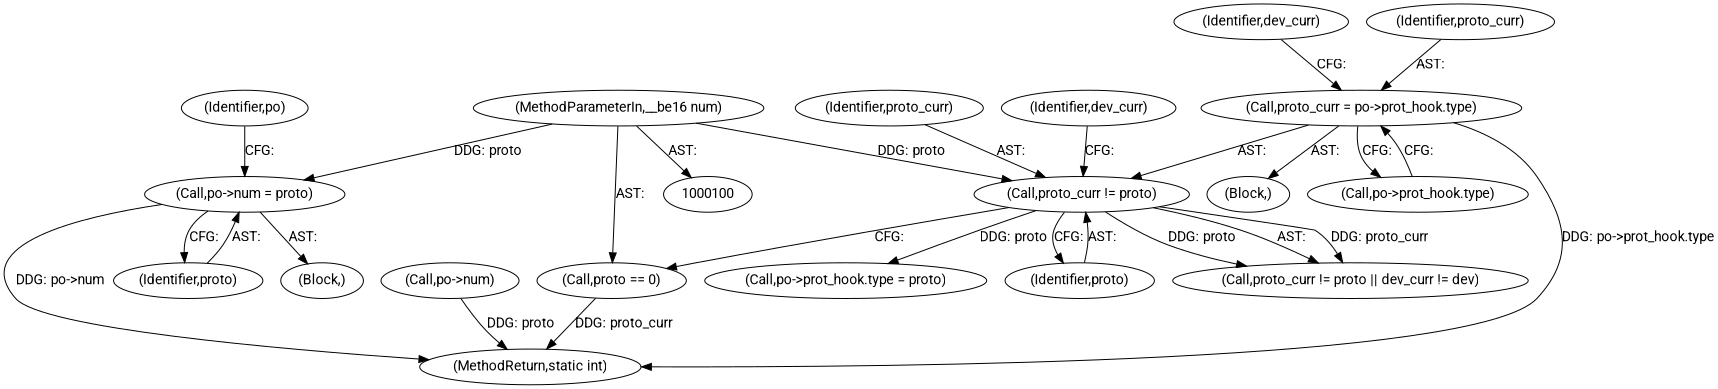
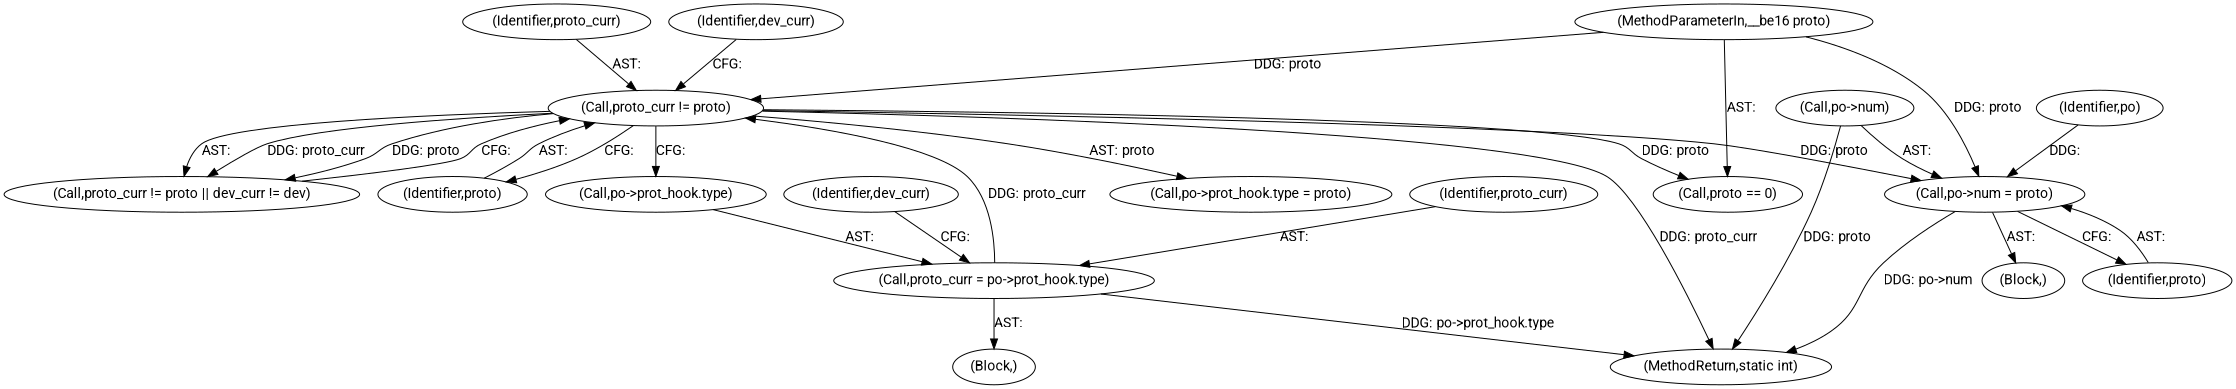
node "(MethodParameterIn,__be16 num)": label "(MethodParameterIn,__be16 num)" -> "(MethodParameterIn,__be16 proto)"
edge "(Call,proto_curr != proto)" -> "(Call,po->num = proto)": added, label "DDG: proto"
edge "(Identifier,po)" -> "(Call,po->num = proto)": label "CFG: " -> "DDG: "
edge "(Call,proto_curr = po->prot_hook.type)" -> "(Call,proto_curr != proto)": label "AST: " -> "DDG: proto_curr"
edge "(Call,proto_curr = po->prot_hook.type)" -> "(Call,po->prot_hook.type)": now "(Call,proto_curr != proto)" -> "(Call,po->prot_hook.type)"
edge "(Call,po->prot_hook.type)" -> "(Call,proto_curr = po->prot_hook.type)": label "CFG: " -> "AST: "
edge "(Call,po->num)" -> "(Call,po->num = proto)": added, label "AST:"
edge "(Call,proto_curr != proto || dev_curr != dev)" -> "(Call,proto_curr != proto)": added, label "CFG:"
node "1000100": removed
edge "(Call,proto_curr != proto)" -> "(Call,proto == 0)": label "CFG: " -> "DDG: proto"
edge "(Call,proto_curr != proto)" -> "(Call,po->prot_hook.type = proto)": label "DDG: proto" -> "AST: proto"
edge "(Call,proto == 0)" -> "(MethodReturn,static int)": now "(Call,proto_curr != proto)" -> "(MethodReturn,static int)"
